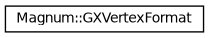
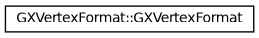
node "Magnum::GXVertexFormat": label "Magnum::GXVertexFormat" -> "GXVertexFormat::GXVertexFormat"
